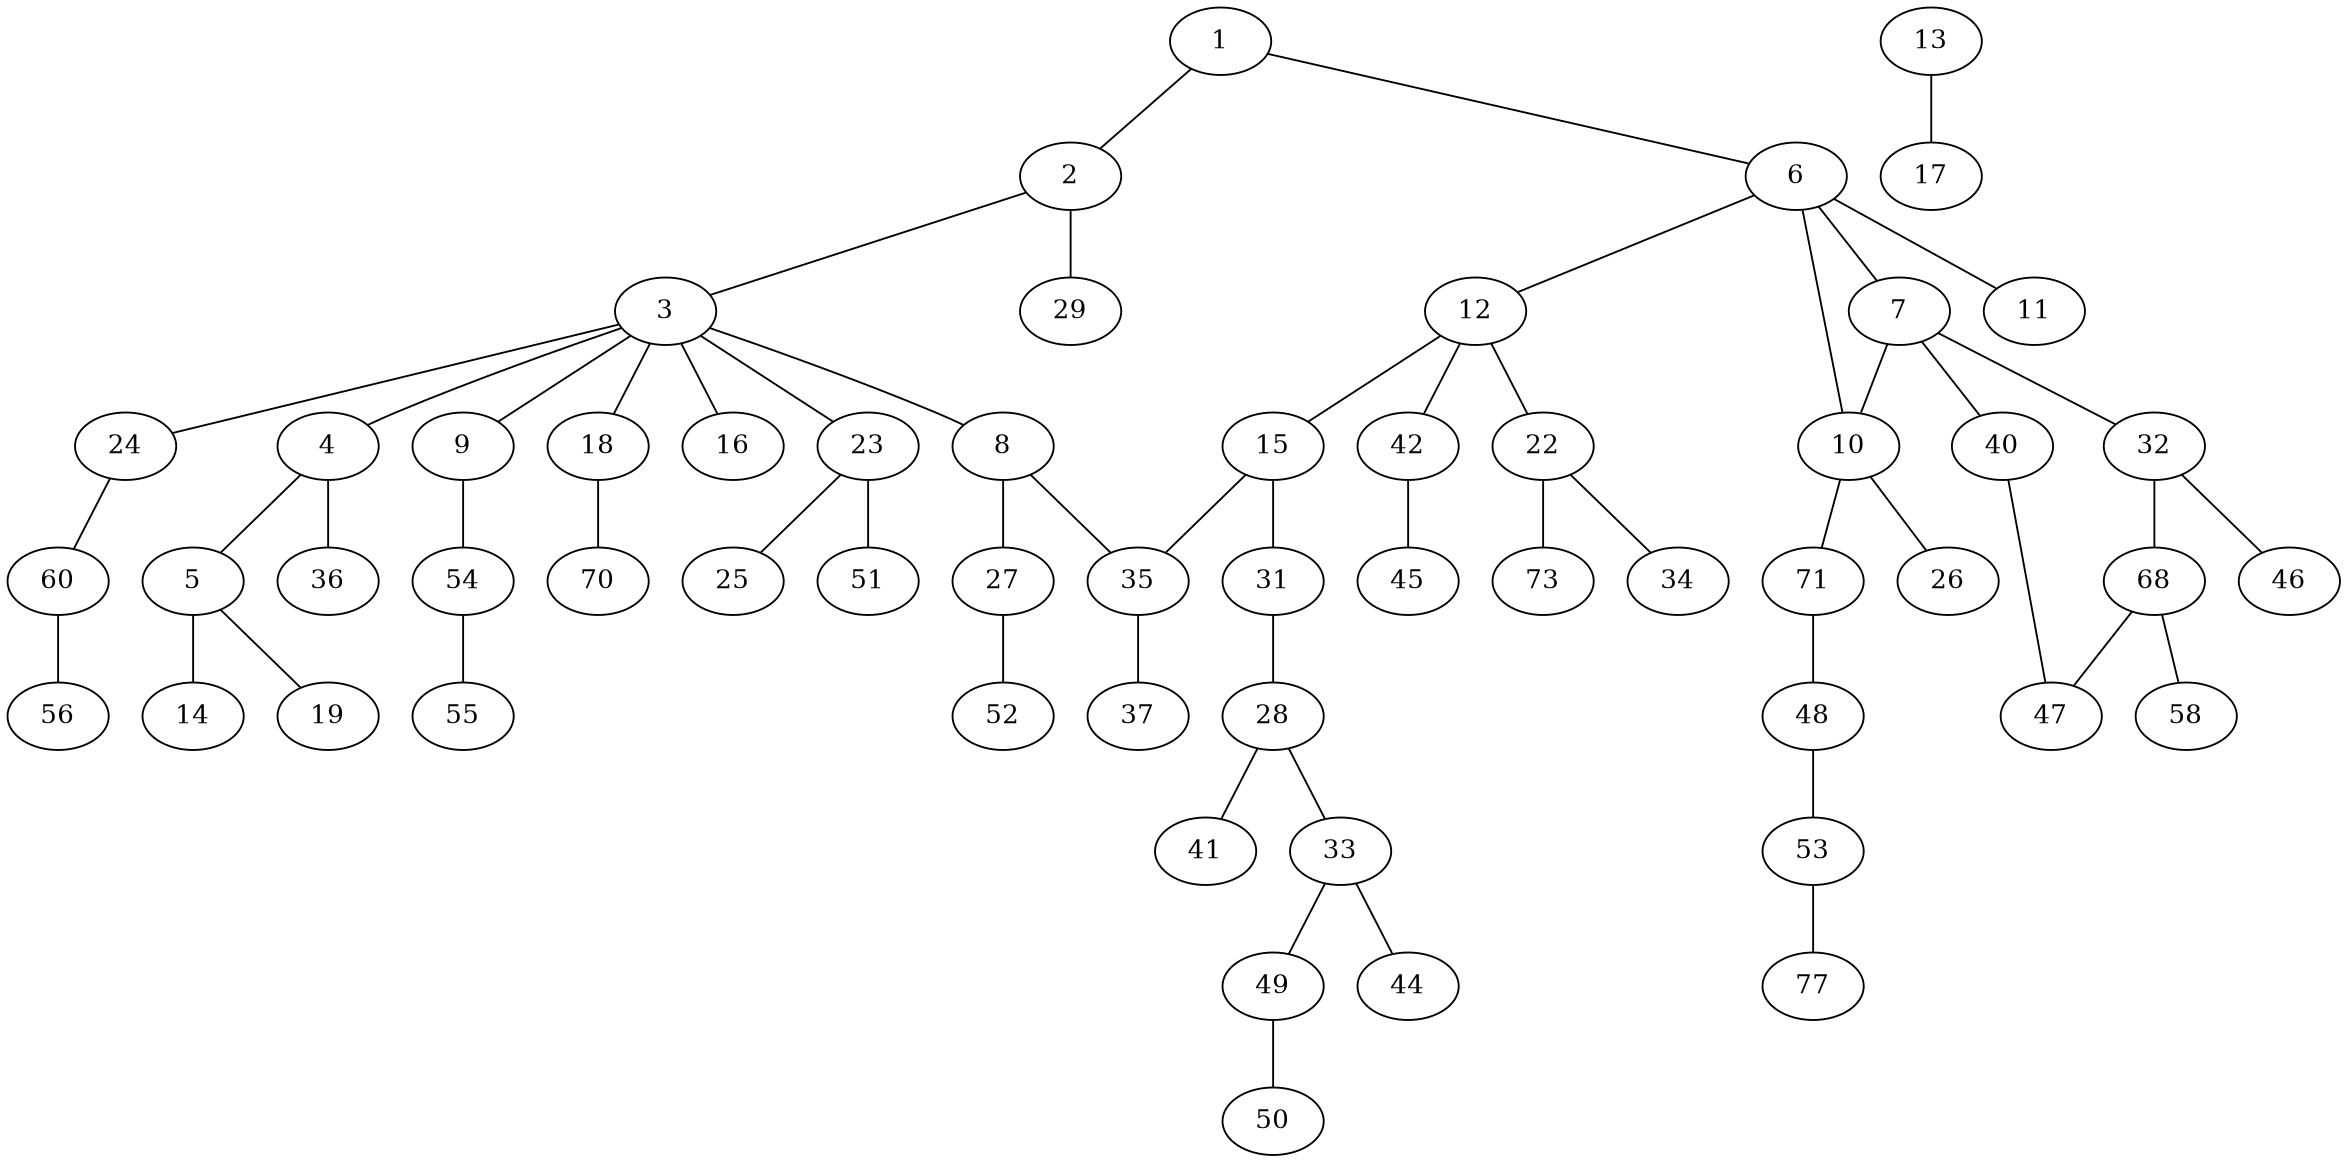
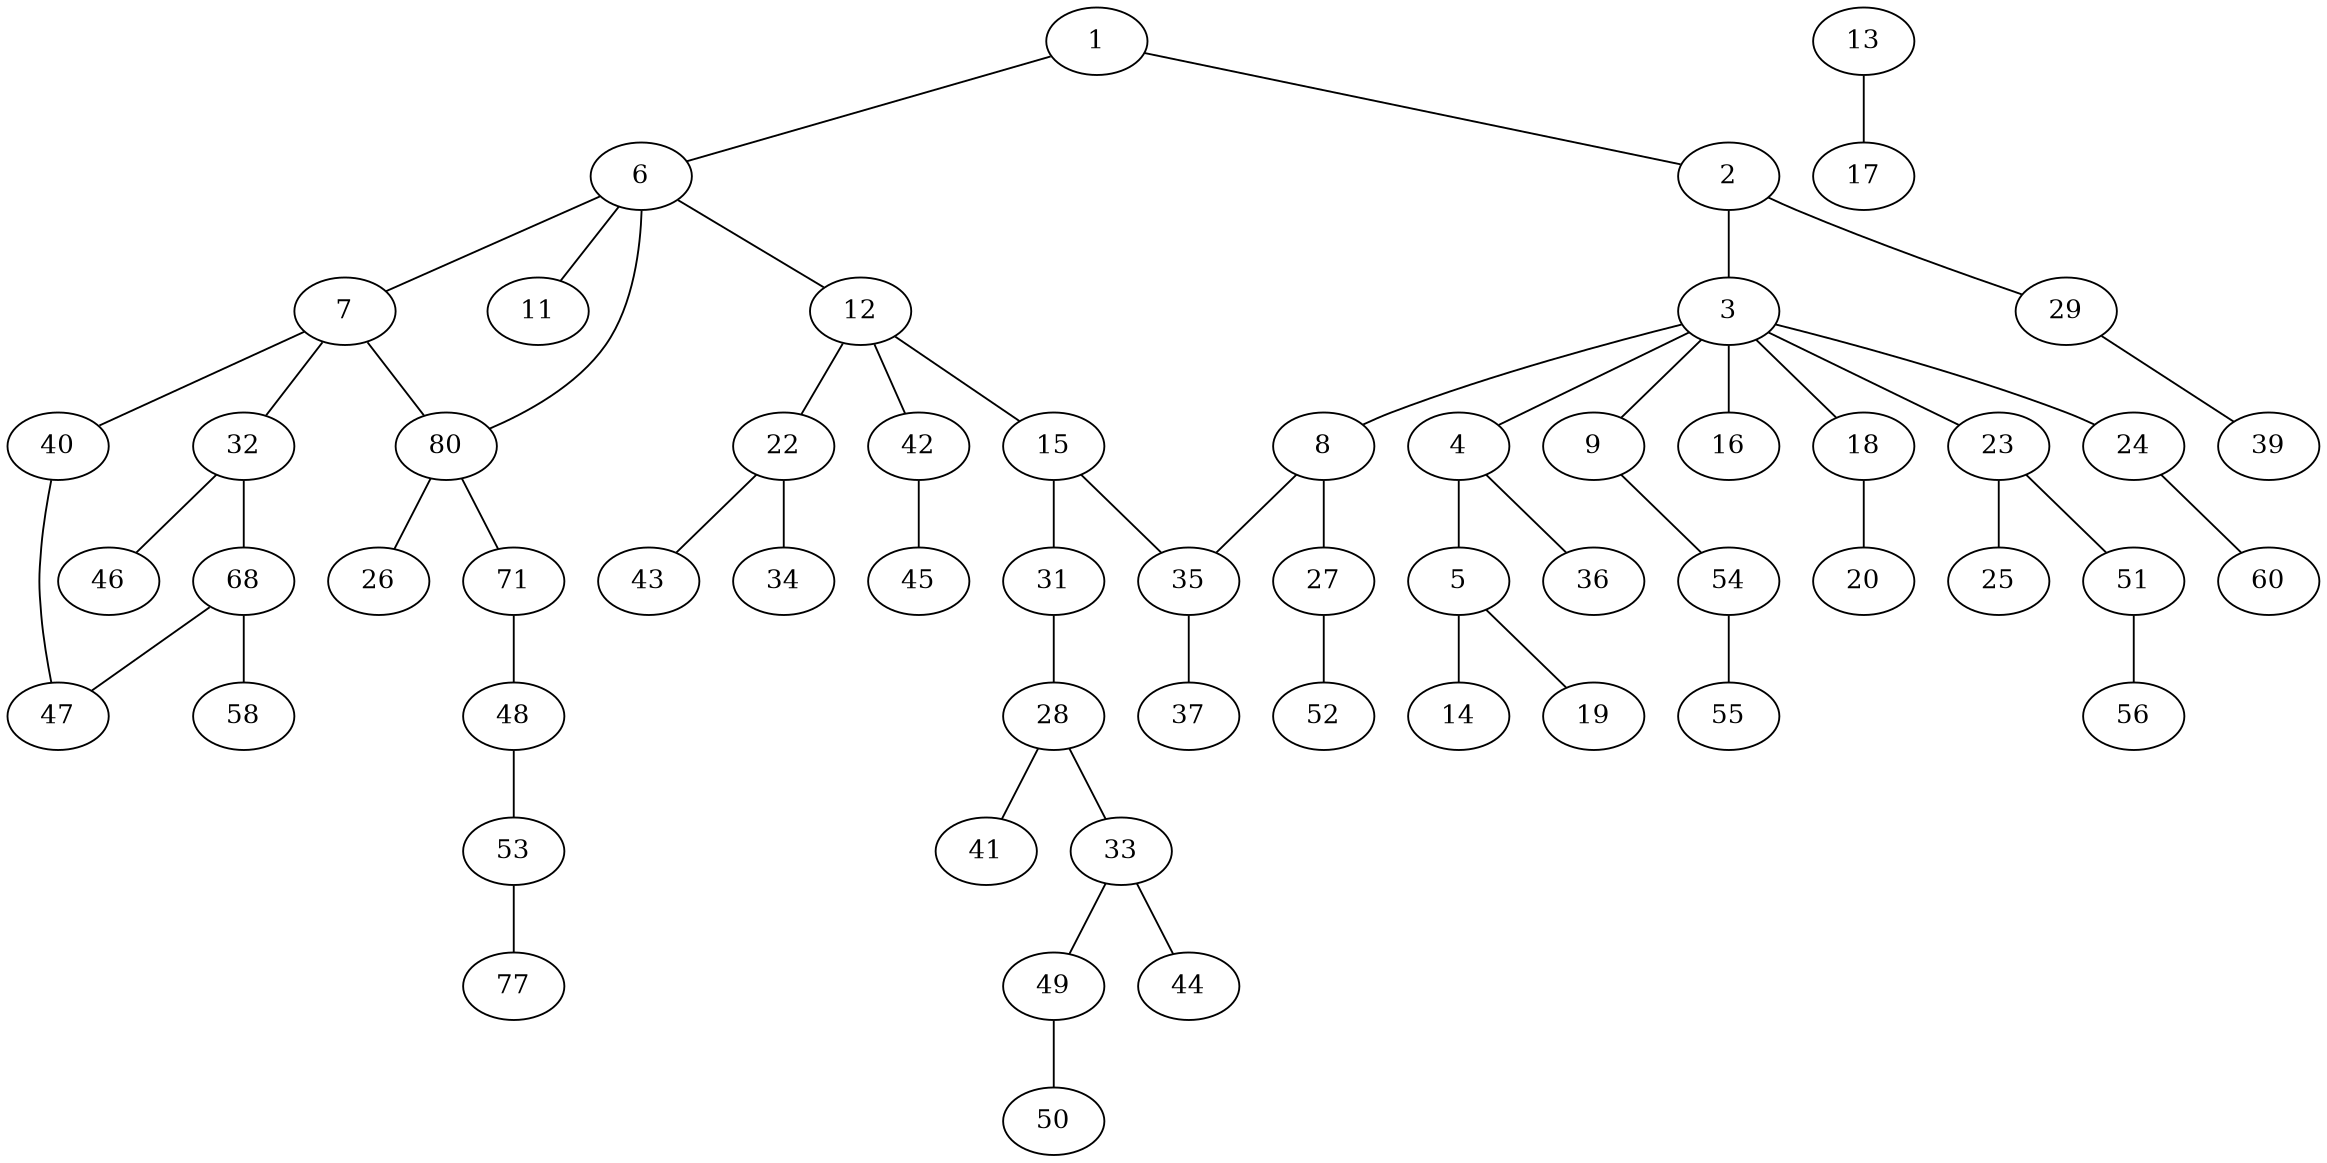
node "10": label "10" -> "80"
node "39": added
node "70": label "70" -> "20"
node "73": label "73" -> "43"
edge "60" -- "56": now "51" -- "56"
